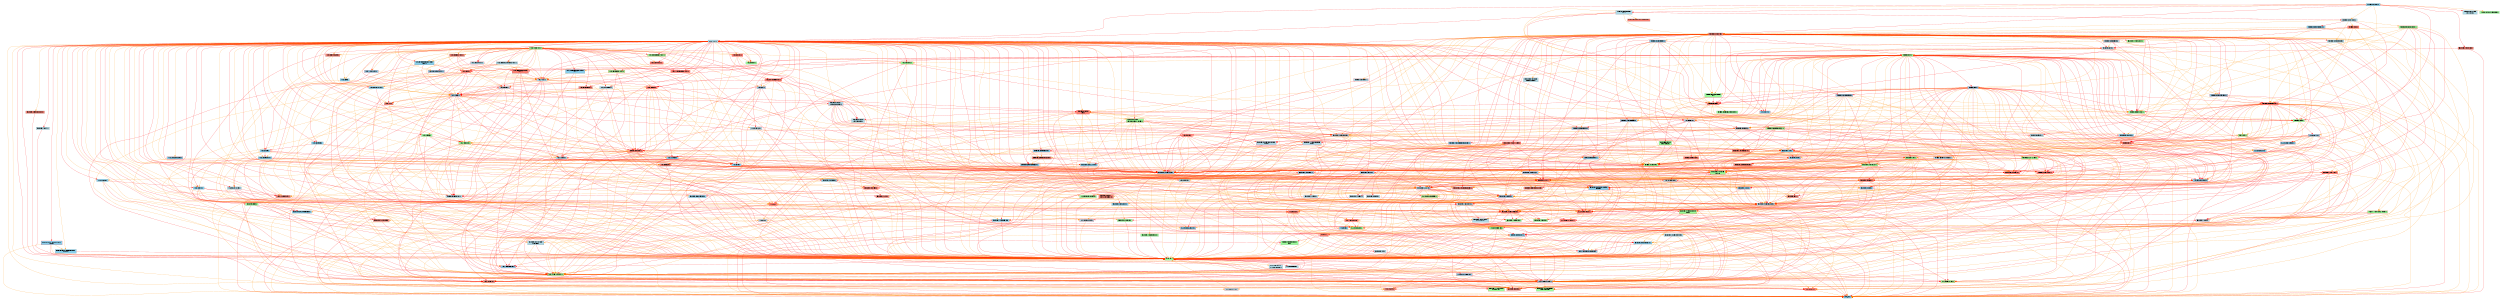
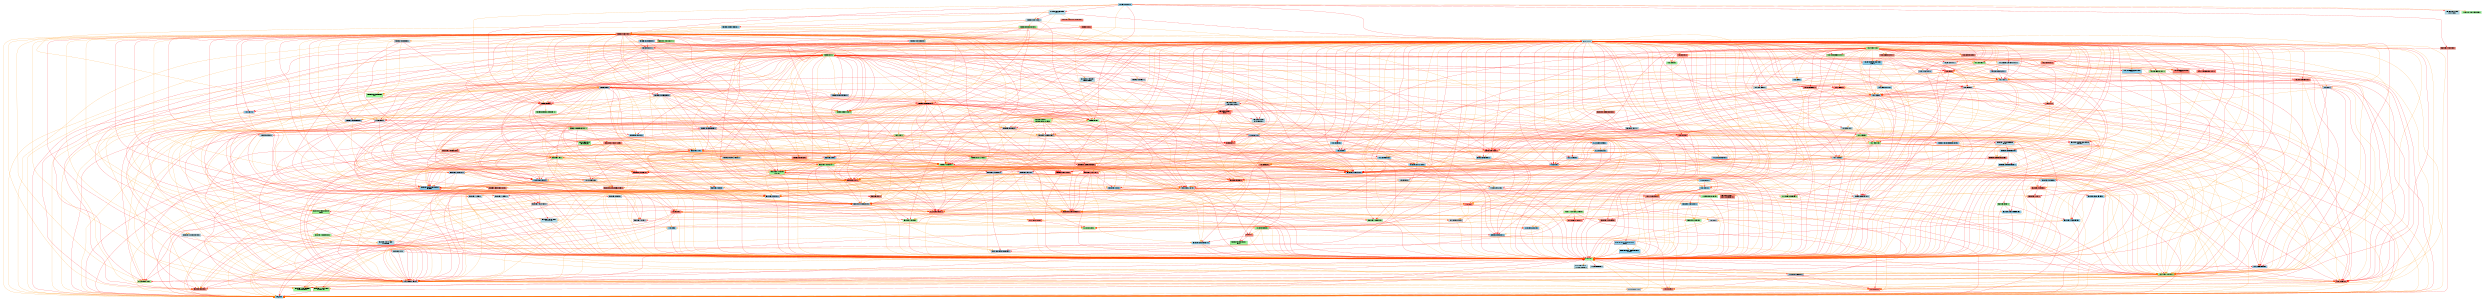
edge "CoreMinimal.h" -> "Math/Box2D.h": added
